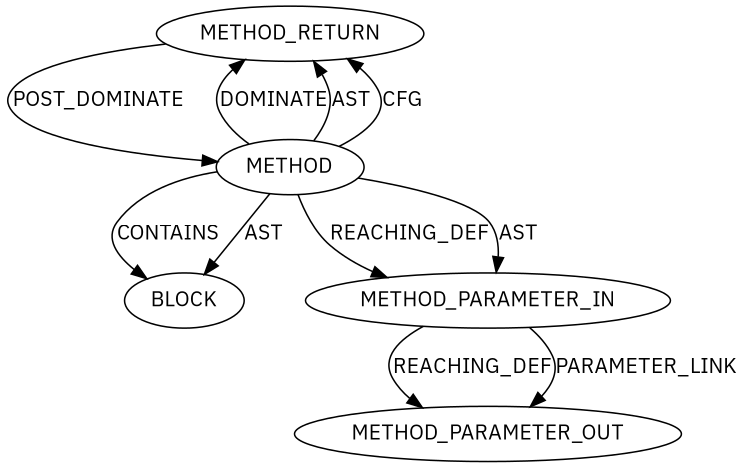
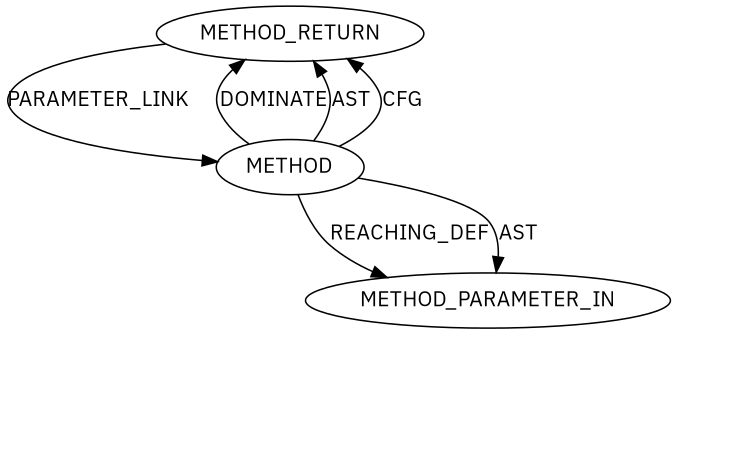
edge "METHOD_RETURN" -> "METHOD": label "POST_DOMINATE" -> "PARAMETER_LINK"
node "BLOCK": removed
node "METHOD_PARAMETER_OUT": removed
